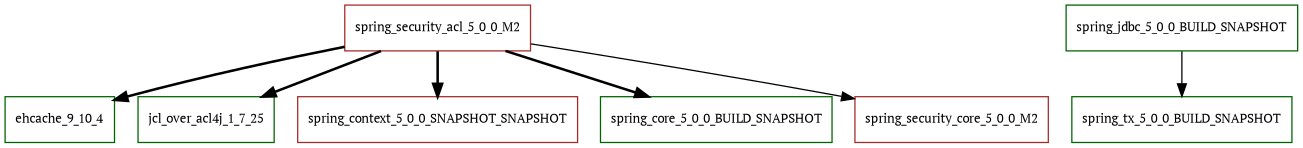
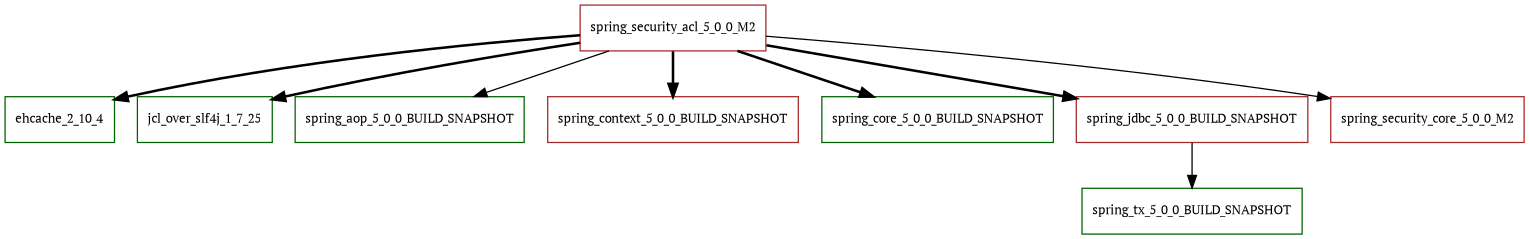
node "spring_jdbc_5_0_0_BUILD_SNAPSHOT": color darkgreen -> brown
edge "spring_security_acl_5_0_0_M2" -> "spring_jdbc_5_0_0_BUILD_SNAPSHOT": added
node "ehcache_9_10_4": label "ehcache_9_10_4" -> "ehcache_2_10_4"
node "jcl_over_acl4j_1_7_25": label "jcl_over_acl4j_1_7_25" -> "jcl_over_slf4j_1_7_25"
node "spring_aop_5_0_0_BUILD_SNAPSHOT": added
node "spring_context_5_0_0_SNAPSHOT_SNAPSHOT": label "spring_context_5_0_0_SNAPSHOT_SNAPSHOT" -> "spring_context_5_0_0_BUILD_SNAPSHOT"
